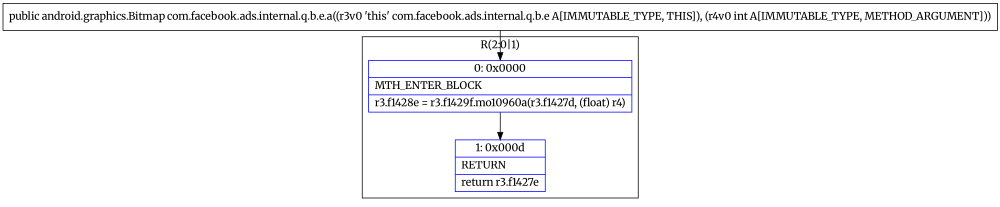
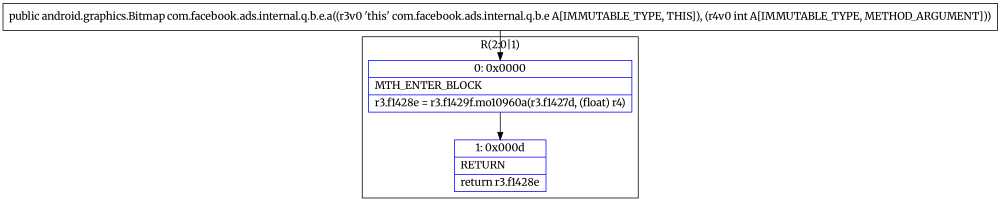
node "1: 0x000d": text "return r3.f1427e" -> "return r3.f1428e"
